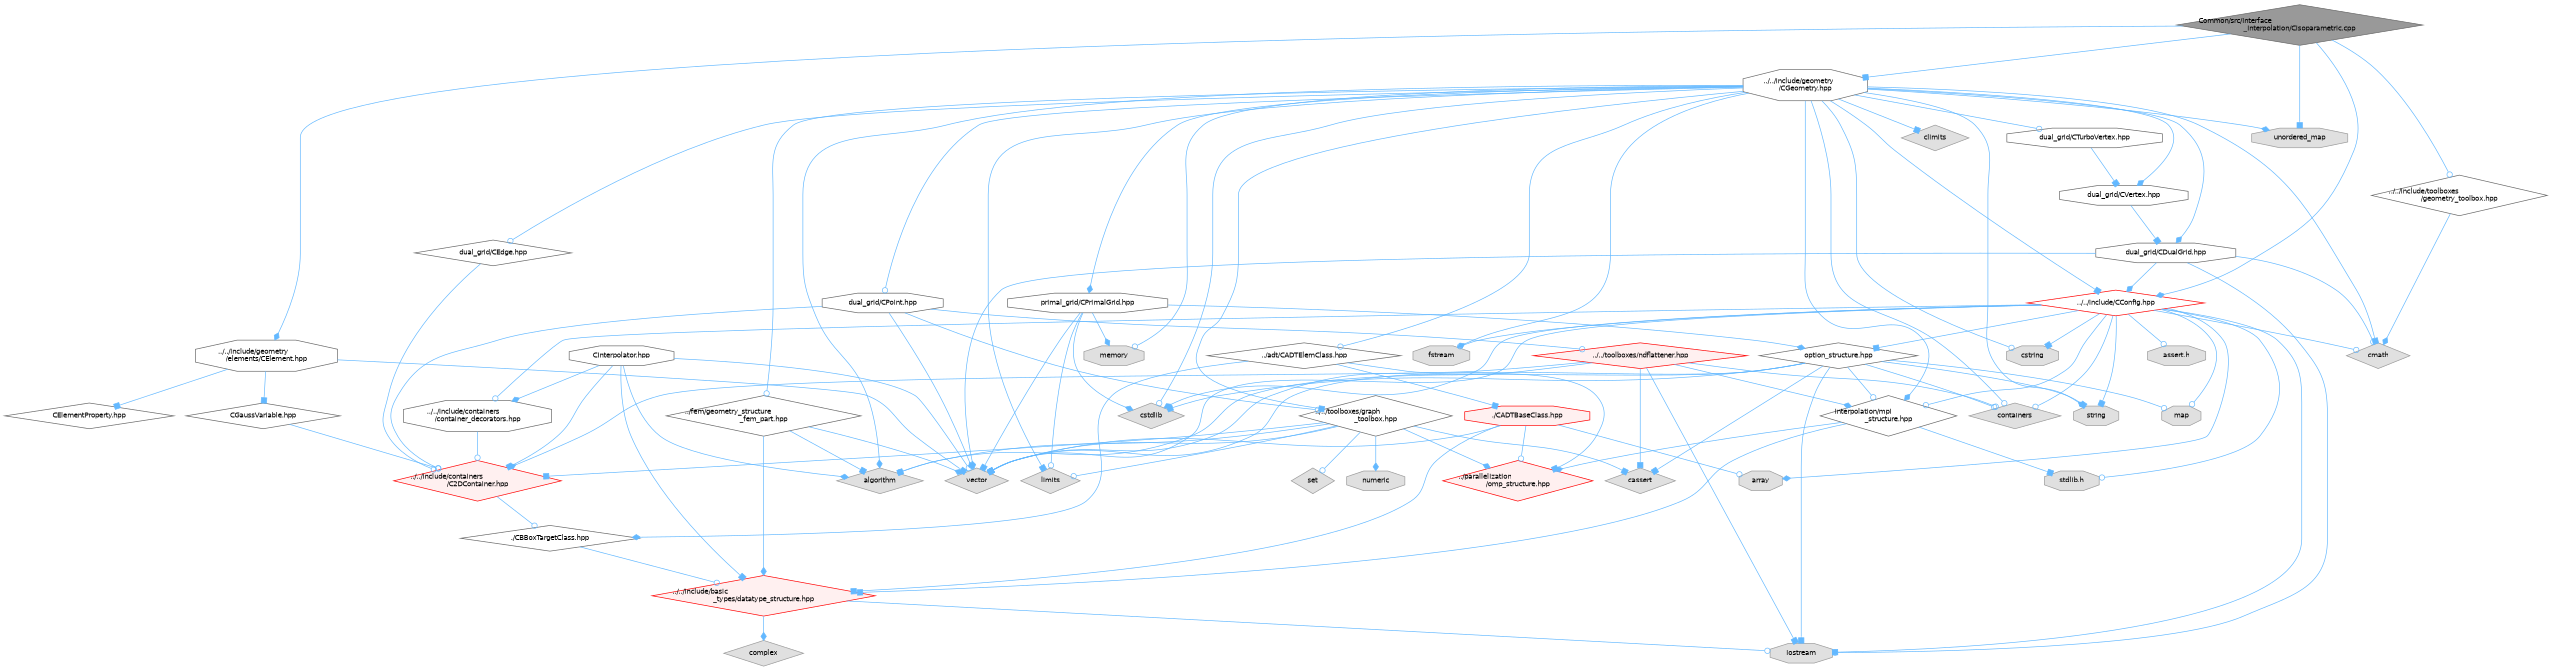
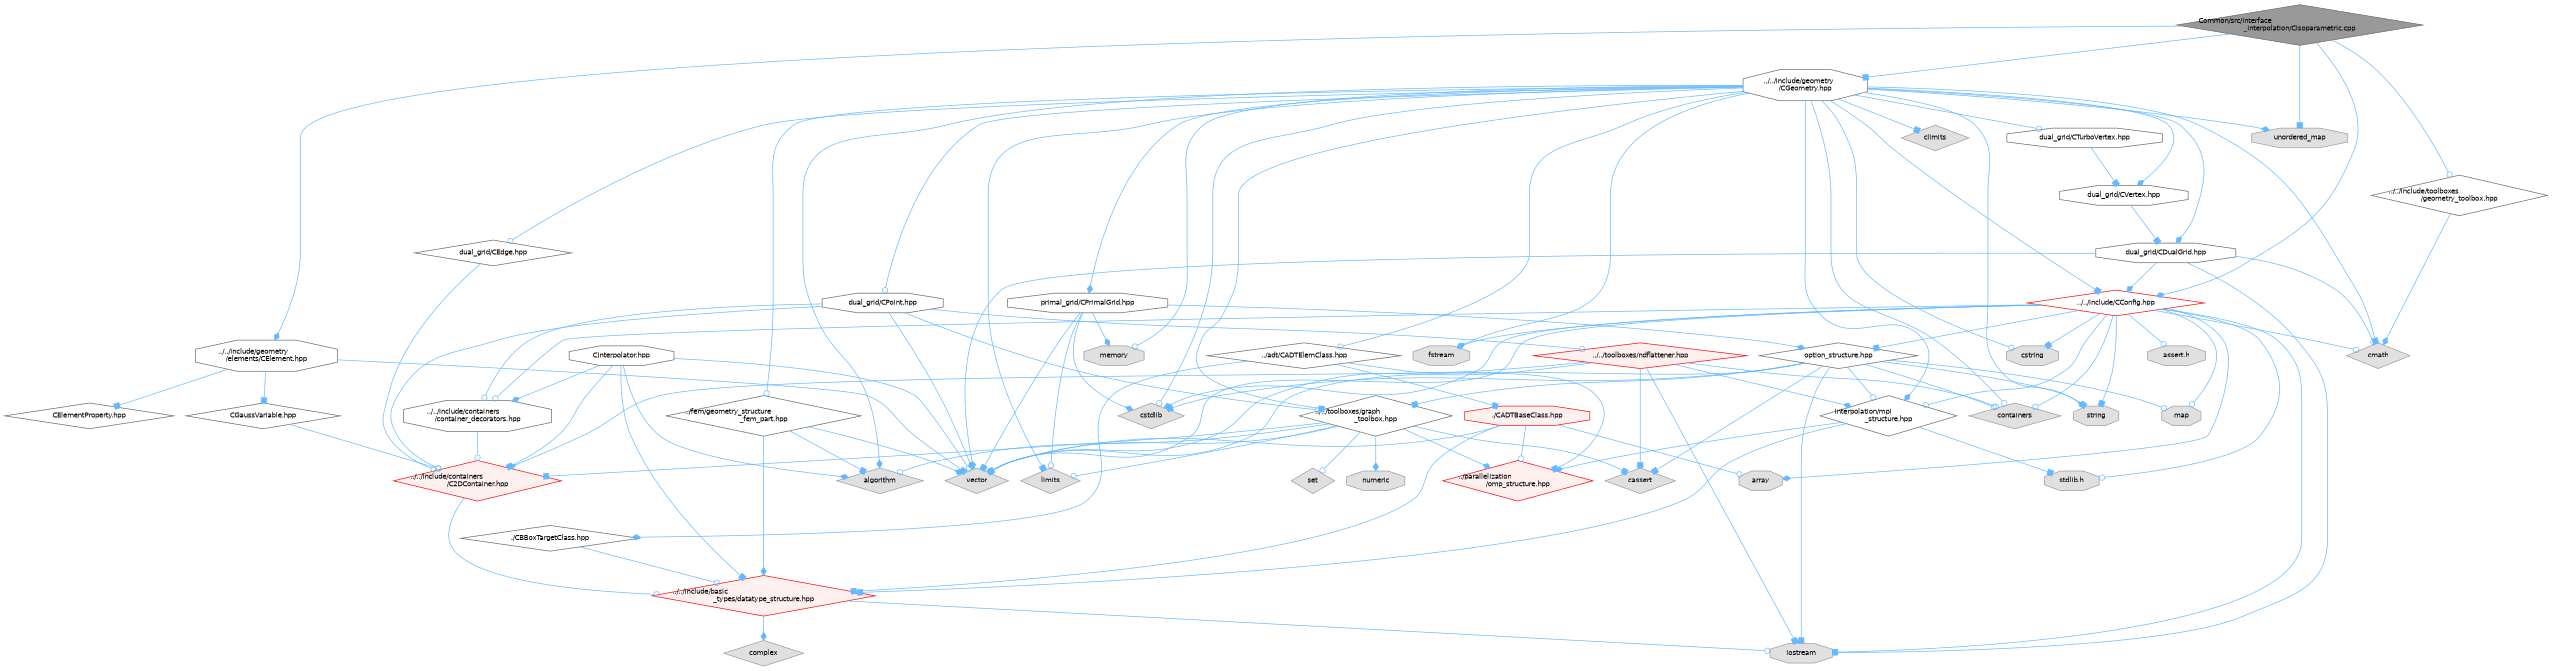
edge "dual_grid/CPoint.hpp" -> "../../include/containers /container_decorators.hpp": added
edge "option_structure.hpp" -> "algorithm": now "option_structure.hpp" -> "../../toolboxes/graph _toolbox.hpp"
edge "../../include/containers /C2DContainer.hpp" -> "./CBBoxTargetClass.hpp": now "../../include/containers /C2DContainer.hpp" -> "../../include/basic _types/datatype_structure.hpp"
